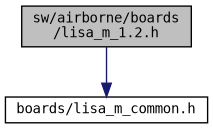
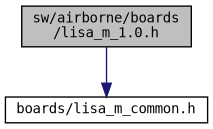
node "sw/airborne/boards /lisa_m_1.2.h": label "sw/airborne/boards /lisa_m_1.2.h" -> "sw/airborne/boards /lisa_m_1.0.h"
